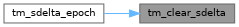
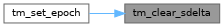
node "tm_sdelta_epoch": label "tm_sdelta_epoch" -> "tm_set_epoch"
